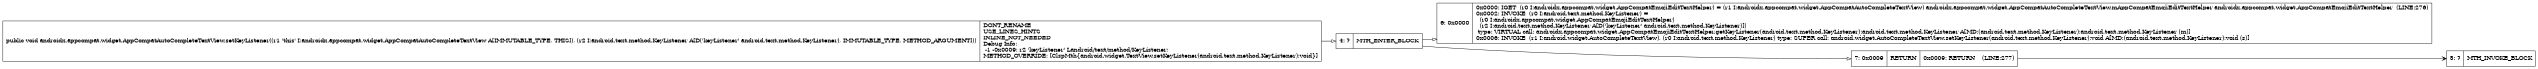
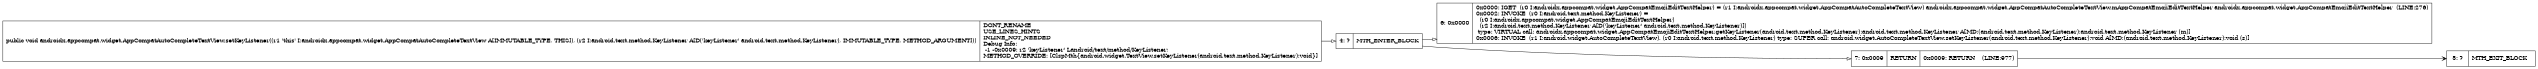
node "7: 0x0009": text "0x0009: RETURN    (LINE:277)" -> "0x0009: RETURN    (LINE:977)"
node "5: ?": text "MTH_INVOKE_BLOCK" -> "MTH_EXIT_BLOCK"
